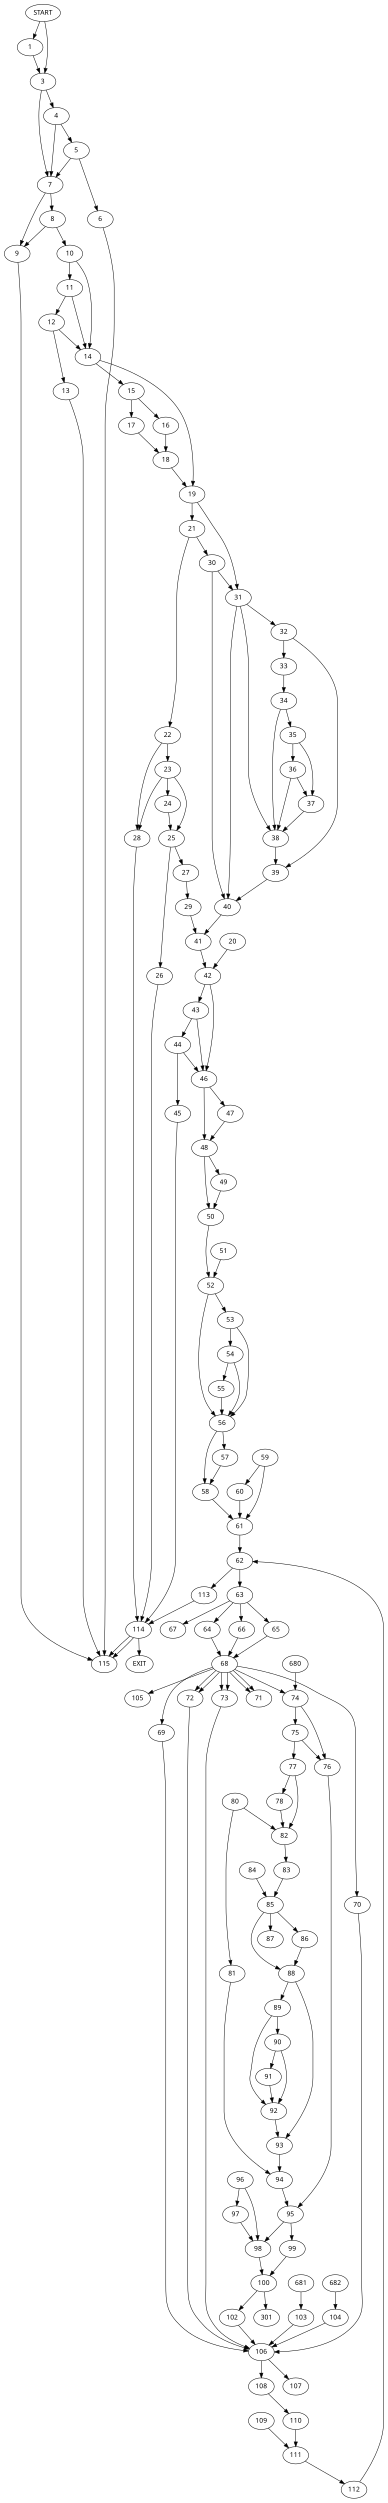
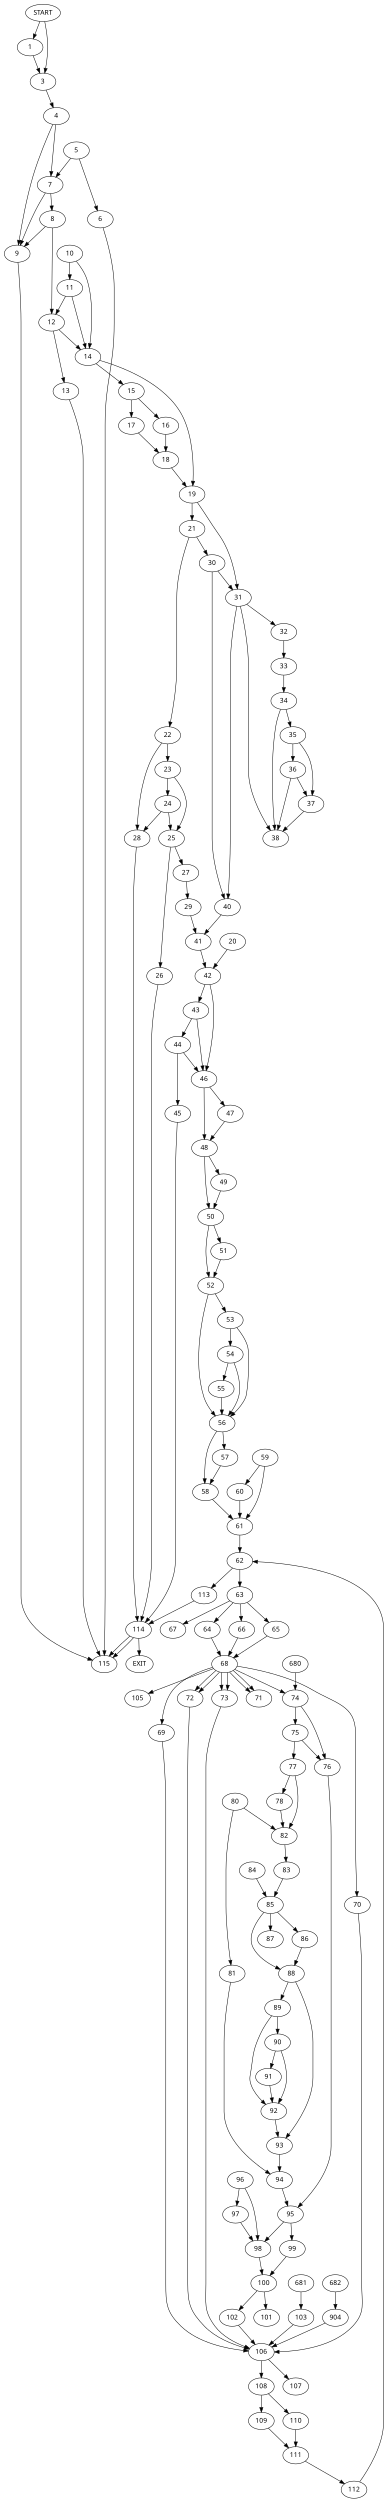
edge "3" -> "7": removed
edge "4" -> "5": now "4" -> "9"
edge "8" -> "10": now "8" -> "12"
edge "23" -> "28": now "24" -> "28"
node "39": removed
edge "50" -> "51": added
node "301": label "301" -> "101"
node "104": label "104" -> "904"
edge "108" -> "109": added
